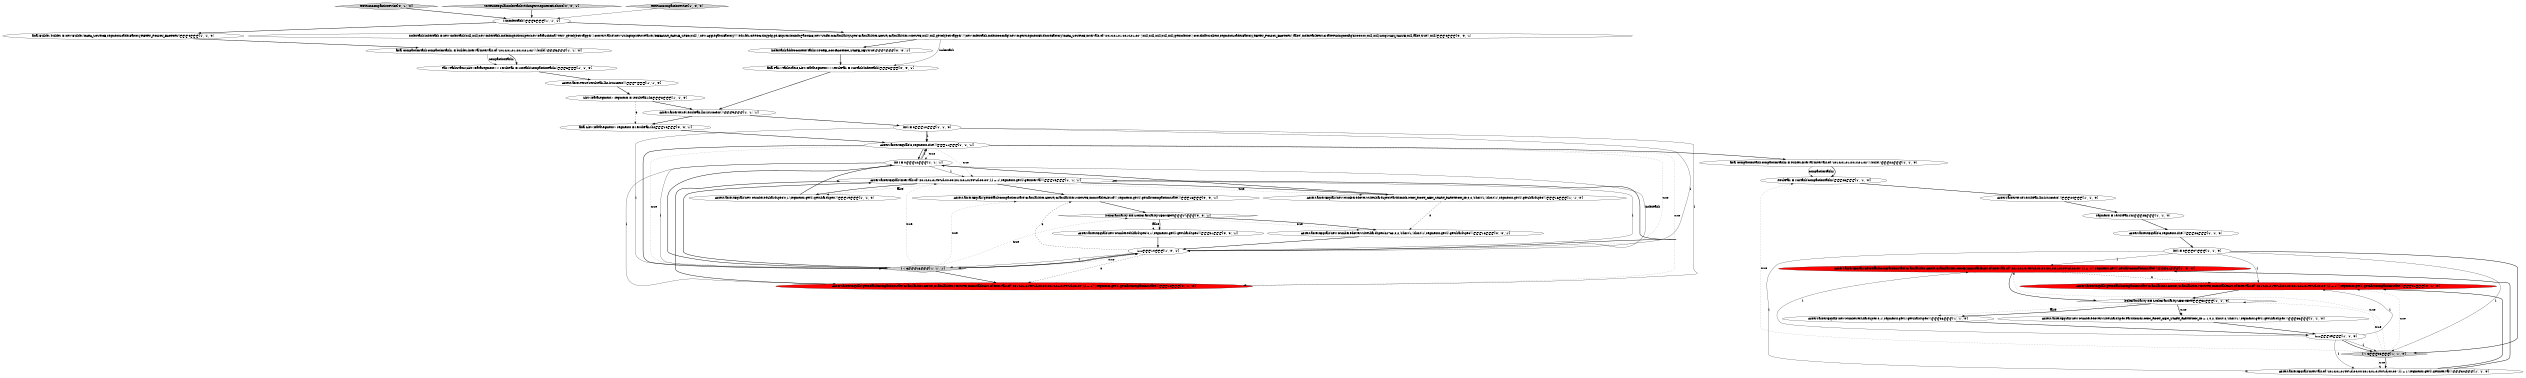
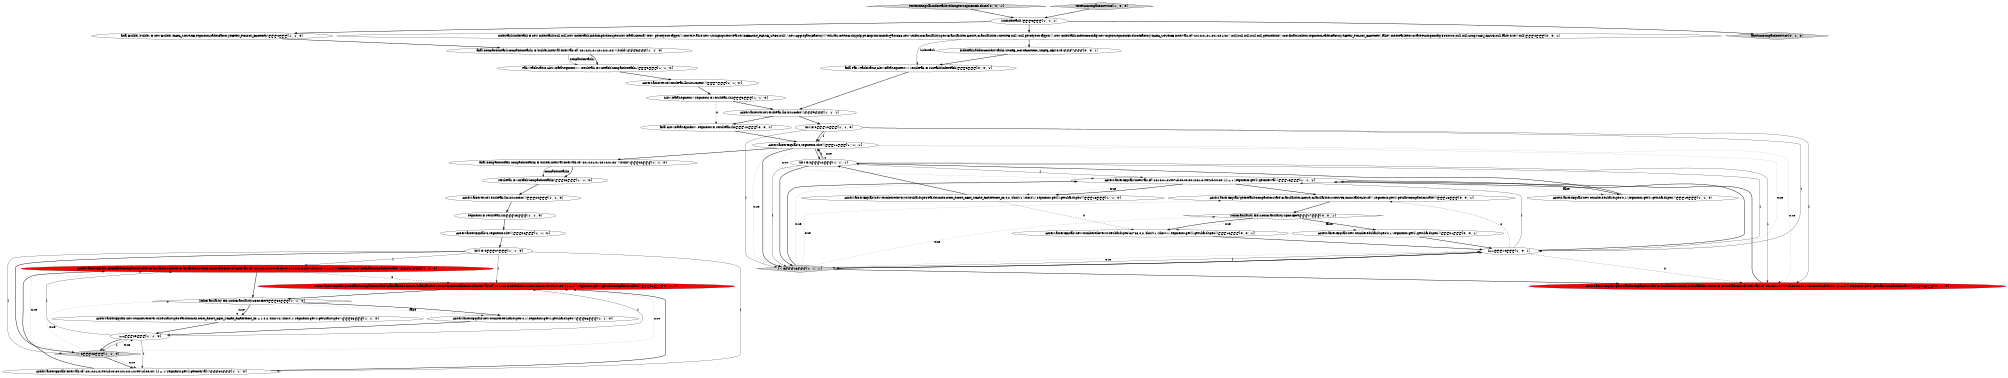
edge "testRunCompactionTwice['0', '1', '0']" -> "runIndexTask()@@@3@@@['1', '1', '1']": reversed
edge "testRunCompactionTwice['1', '0', '0']" -> "runIndexTask()@@@3@@@['1', '1', '1']": style solid -> bold
edge "int i = 0@@@12@@@['1', '1', '1']" -> "i++@@@14@@@['1', '0', '1']": label "indexTask" -> "i"
edge "i < 3@@@28@@@['1', '1', '0']" -> "resultPair = runTask(compactionTask2)@@@23@@@['1', '1', '0']": now "i < 3@@@28@@@['1', '1', '0']" -> "i++@@@29@@@['1', '1', '0']"
